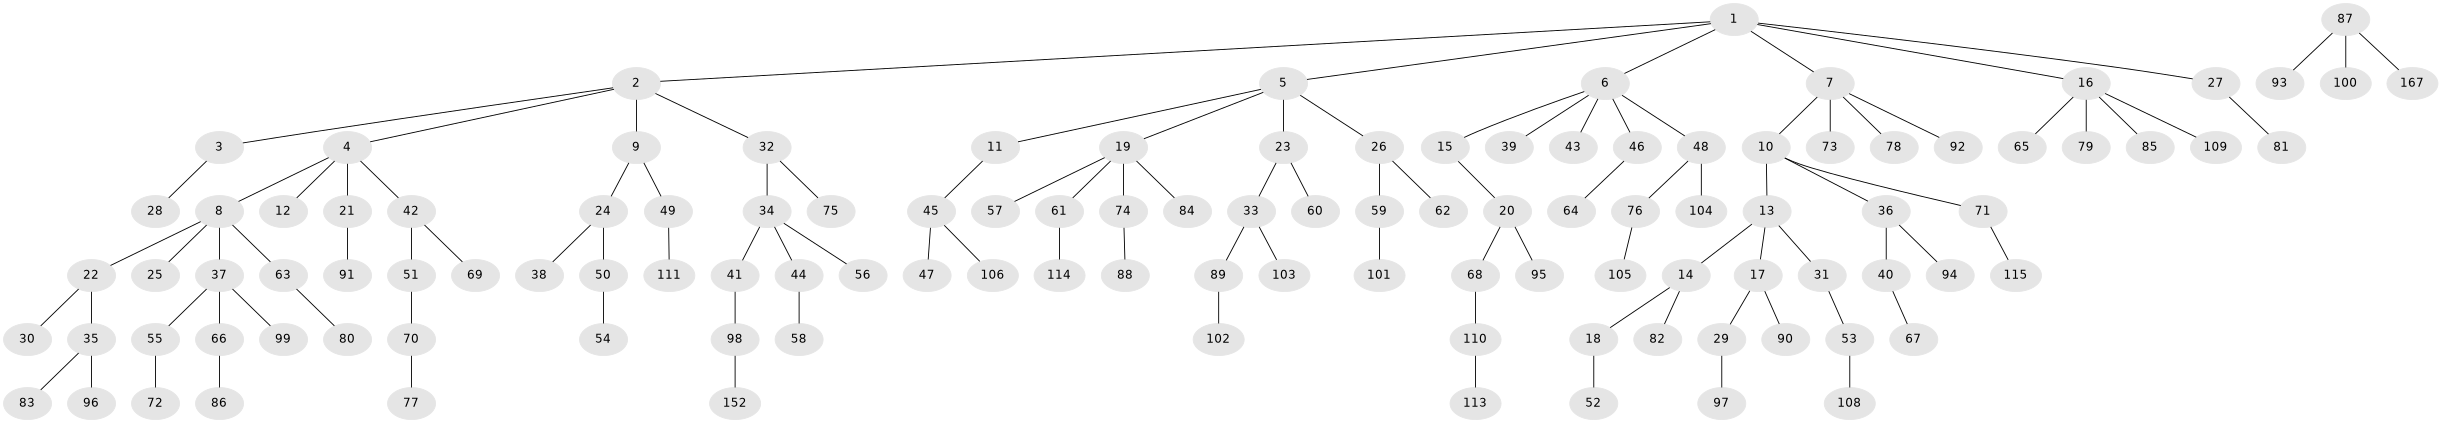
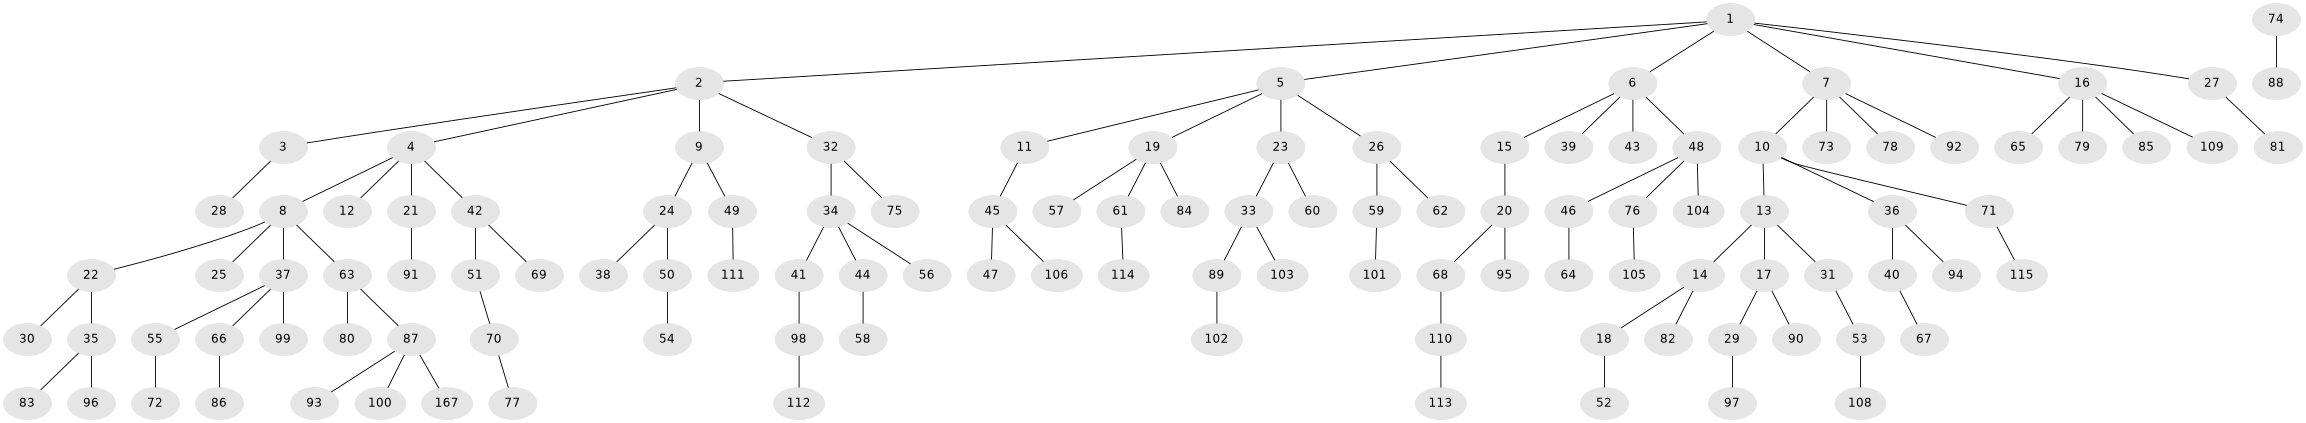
edge "6" -- "46": now "48" -- "46"
edge "19" -- "74": removed
edge "63" -- "87": added
node "152": label "152" -> "112"
